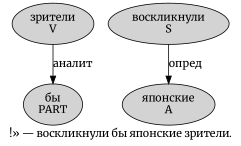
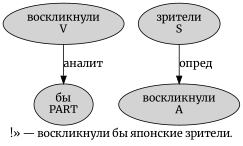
node "зрители V": label "зрители V" -> "воскликнули V"
node "воскликнули S": label "воскликнули S" -> "зрители S"
node "японские A": label "японские A" -> "воскликнули A"
